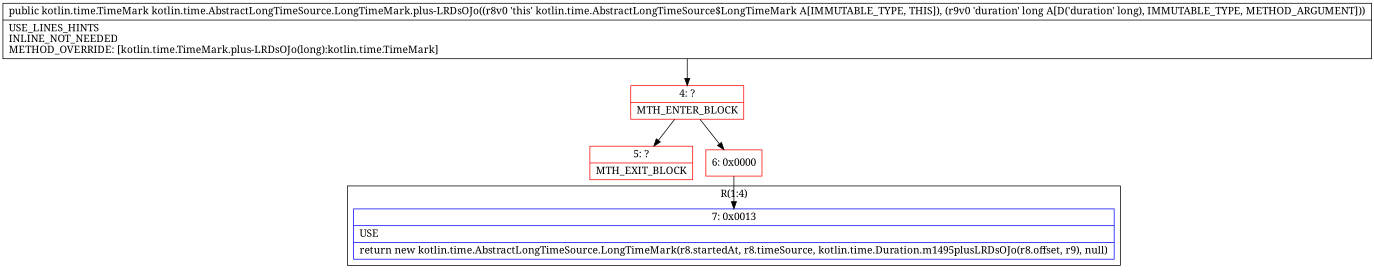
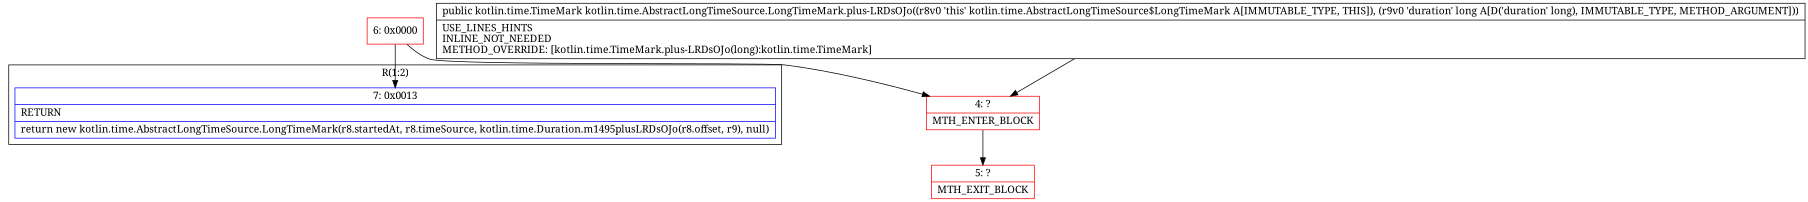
edge "4: ?" -> "6: 0x0000": reversed
cluster "R(1:4)": label "R(1:4)" -> "R(1:2)"
node "7: 0x0013": text "USE" -> "RETURN"
